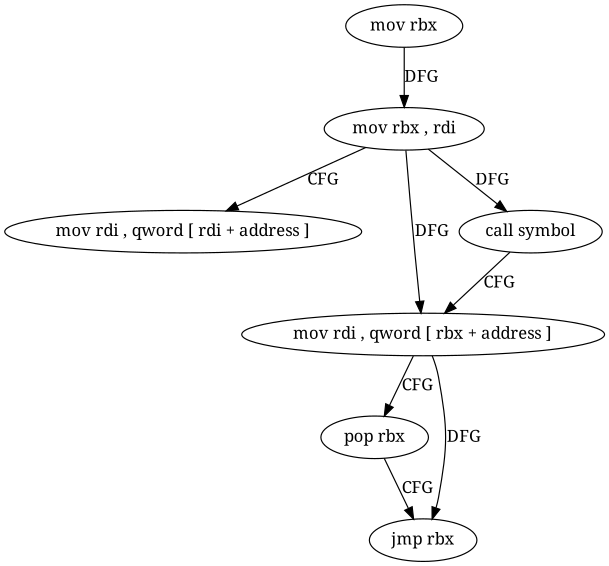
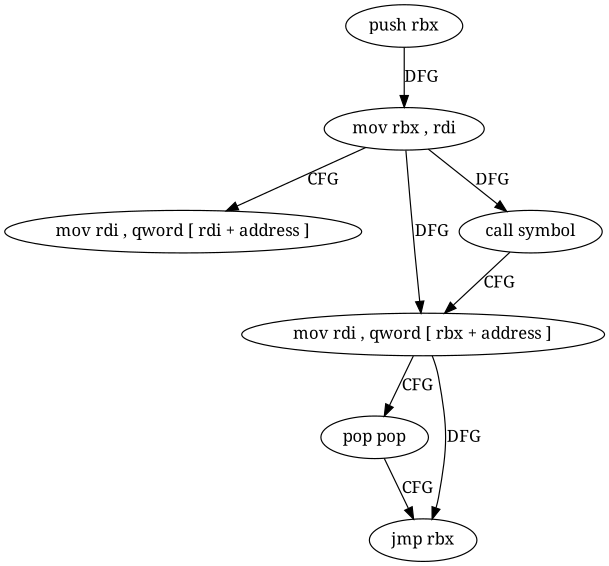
node "mov rbx": label "mov rbx" -> "push rbx"
node "pop rbx": label "pop rbx" -> "pop pop"
